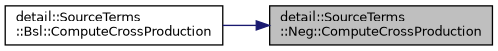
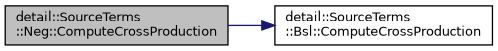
edge "detail::SourceTerms ::Bsl::ComputeCrossProduction" -> "detail::SourceTerms ::Neg::ComputeCrossProduction": reversed
